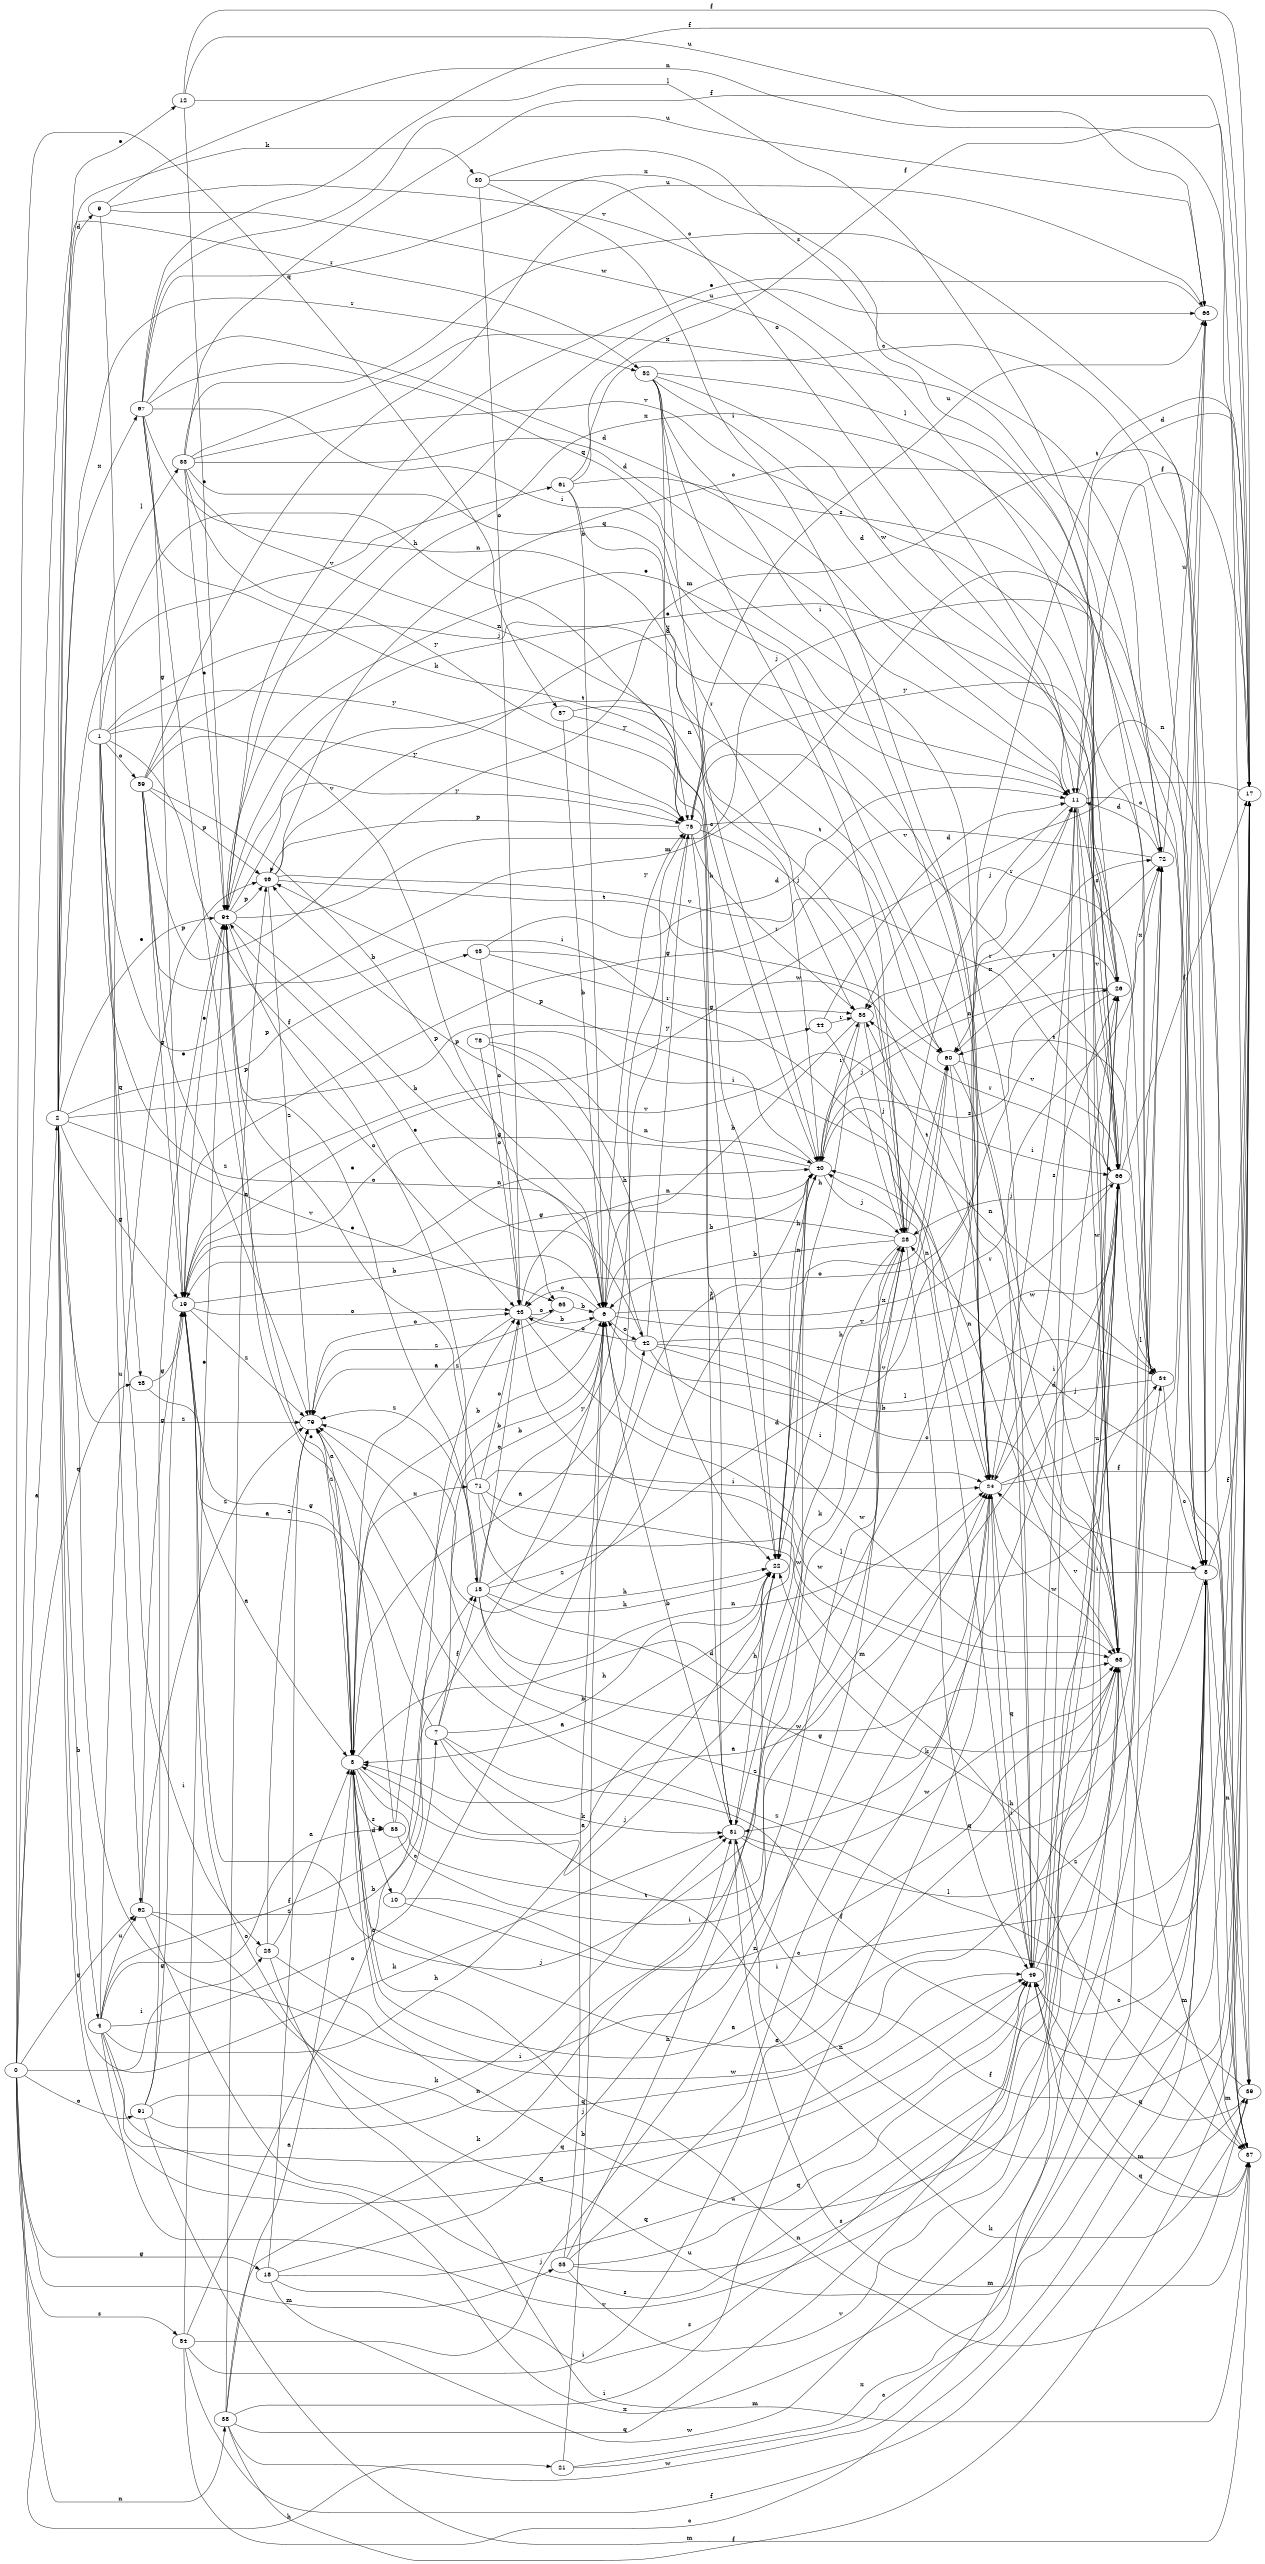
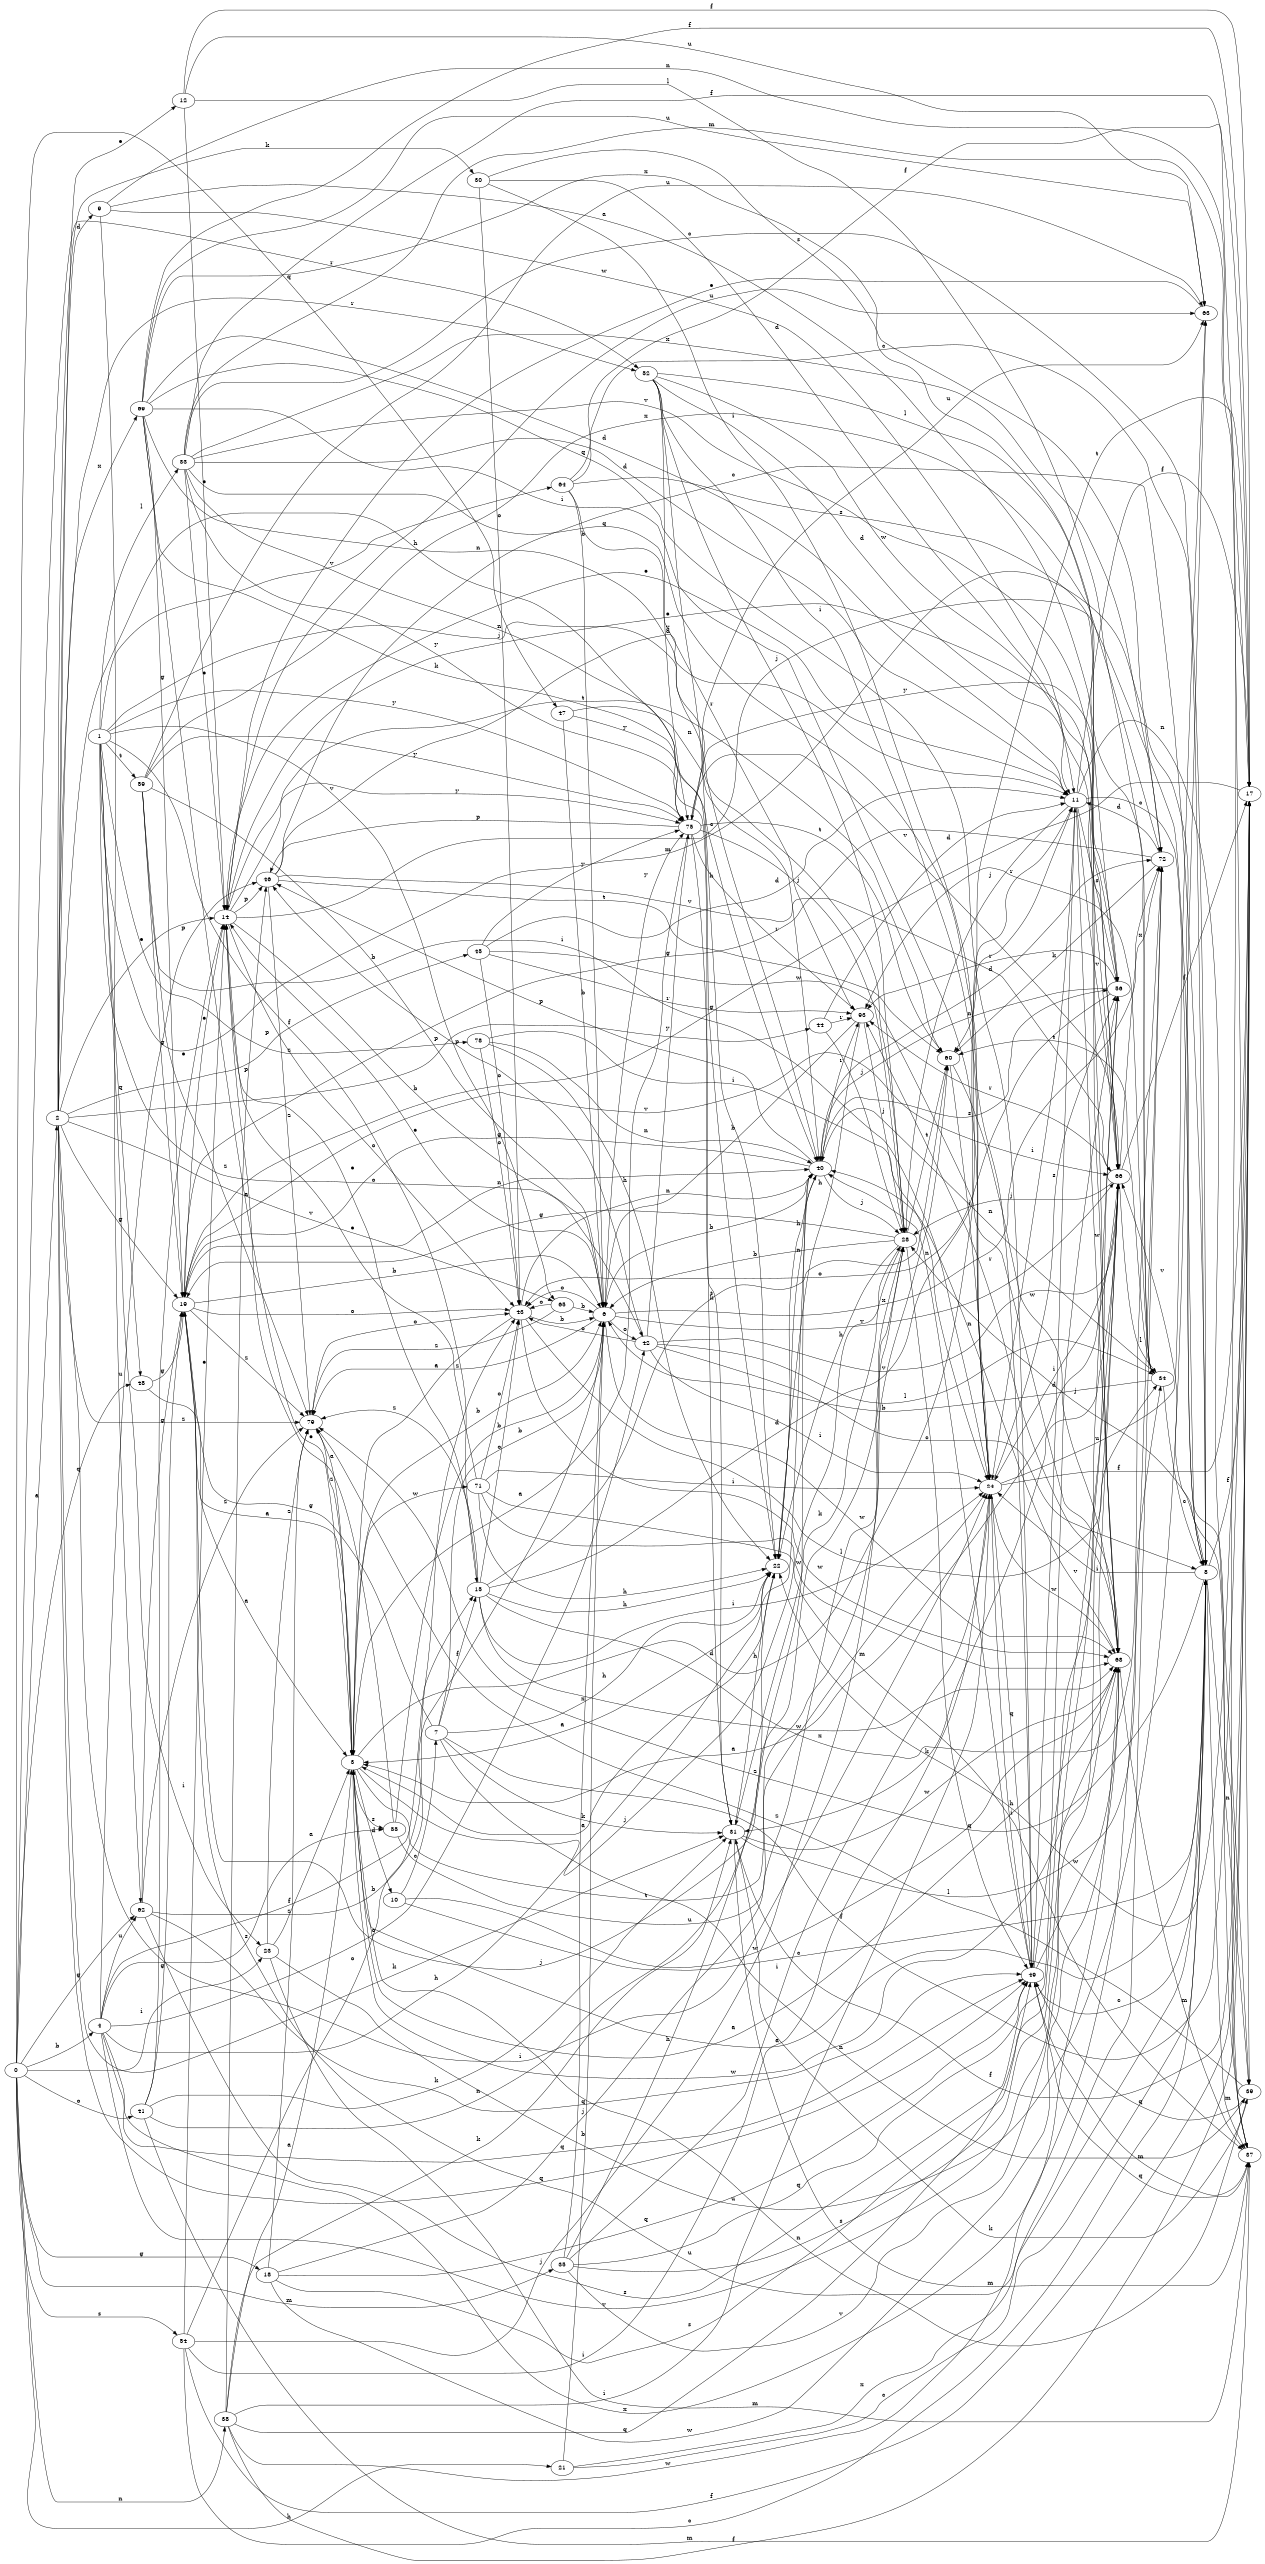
edge "9" -> "66": label "v" -> "a"
edge "30" -> "11": label "o" -> "d"
node "67": label "67" -> "69"
edge "17" -> "11": removed, label "d"
node "61": label "61" -> "64"
edge "72" -> "63": removed, label "u"
node "57": label "57" -> "47"
edge "59" -> "37": now "33" -> "37"
edge "1" -> "59": label "o" -> "t"
edge "59" -> "46": removed, label "p"
node "94": label "94" -> "14"
edge "72" -> "60": label "t" -> "k"
edge "40" -> "72": label "x" -> "d"
node "26": label "26" -> "56"
edge "1" -> "78": added, label "z"
node "53": label "53" -> "93"
edge "60" -> "66": now "8" -> "66"
edge "15" -> "75": now "45" -> "75"
edge "43" -> "65": reversed
edge "3" -> "71": label "x" -> "w"
edge "40" -> "79": removed, label "z"
edge "2" -> "4": now "0" -> "4"
edge "31" -> "6": removed, label "b"
edge "15" -> "24": label "n" -> "i"
edge "35" -> "6": label "b" -> "x"
edge "15" -> "72": label "g" -> "x"
edge "49" -> "68": label "z" -> "w"
edge "55" -> "24": label "i" -> "u"
edge "4" -> "55": label "o" -> "s"
edge "10" -> "68": label "n" -> "w"
node "91": label "91" -> "41"
